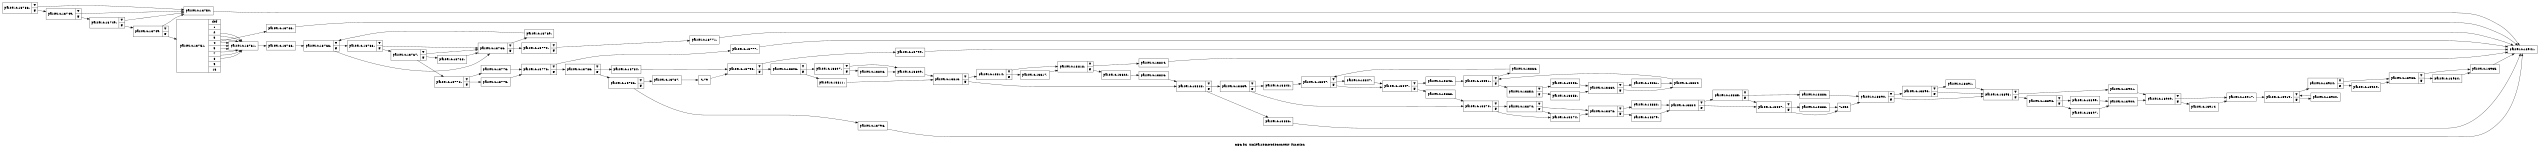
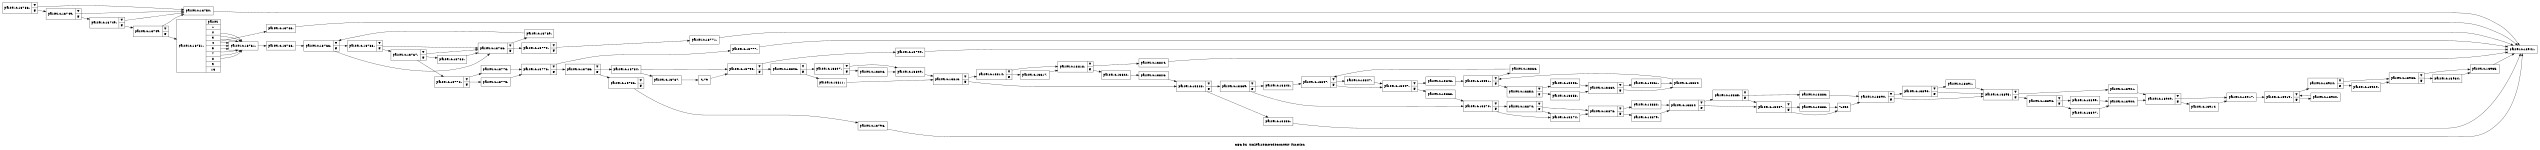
node "parser.c:13751:": text "def" -> "parser"
edge "parser.c:13786:" -> "parser.c:13787:": now "parser.c:13784:" -> "parser.c:13787:"
